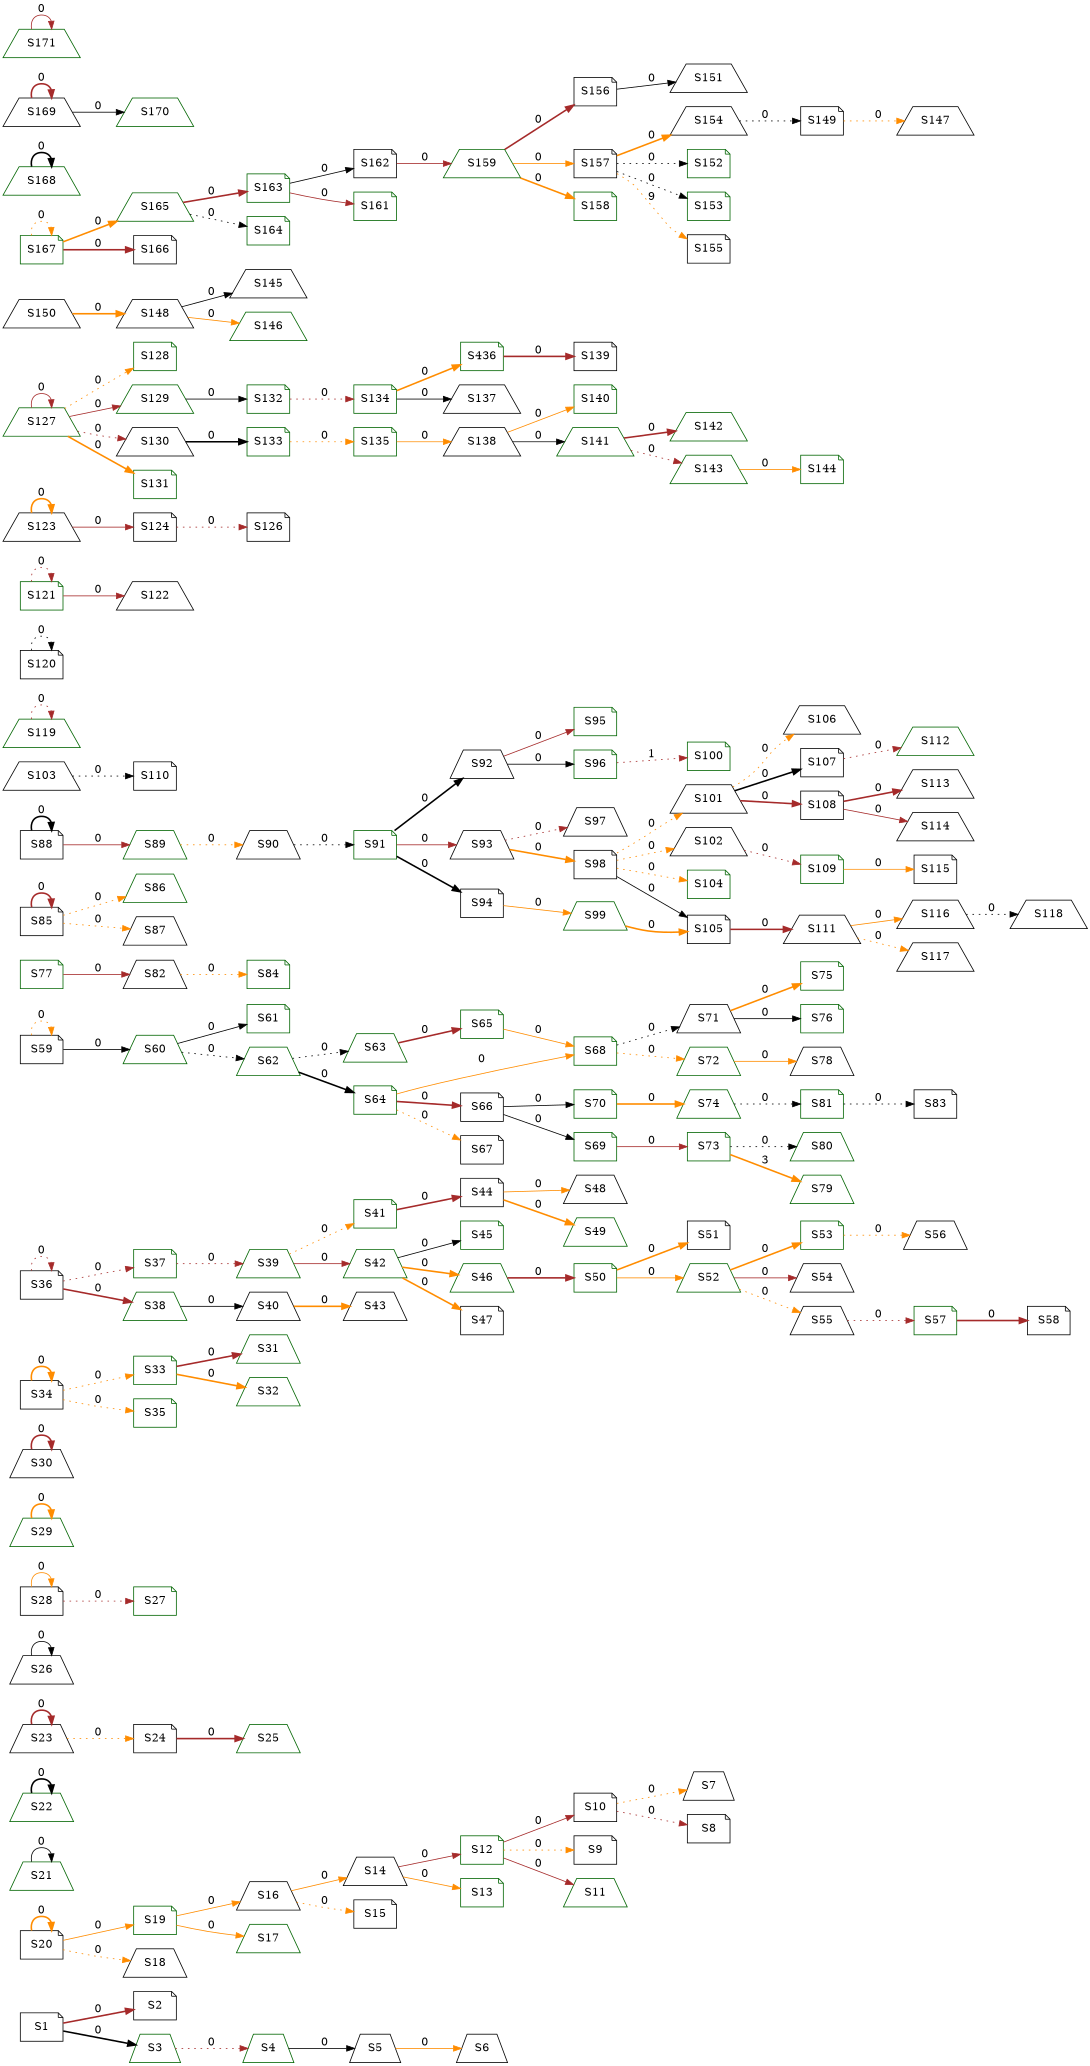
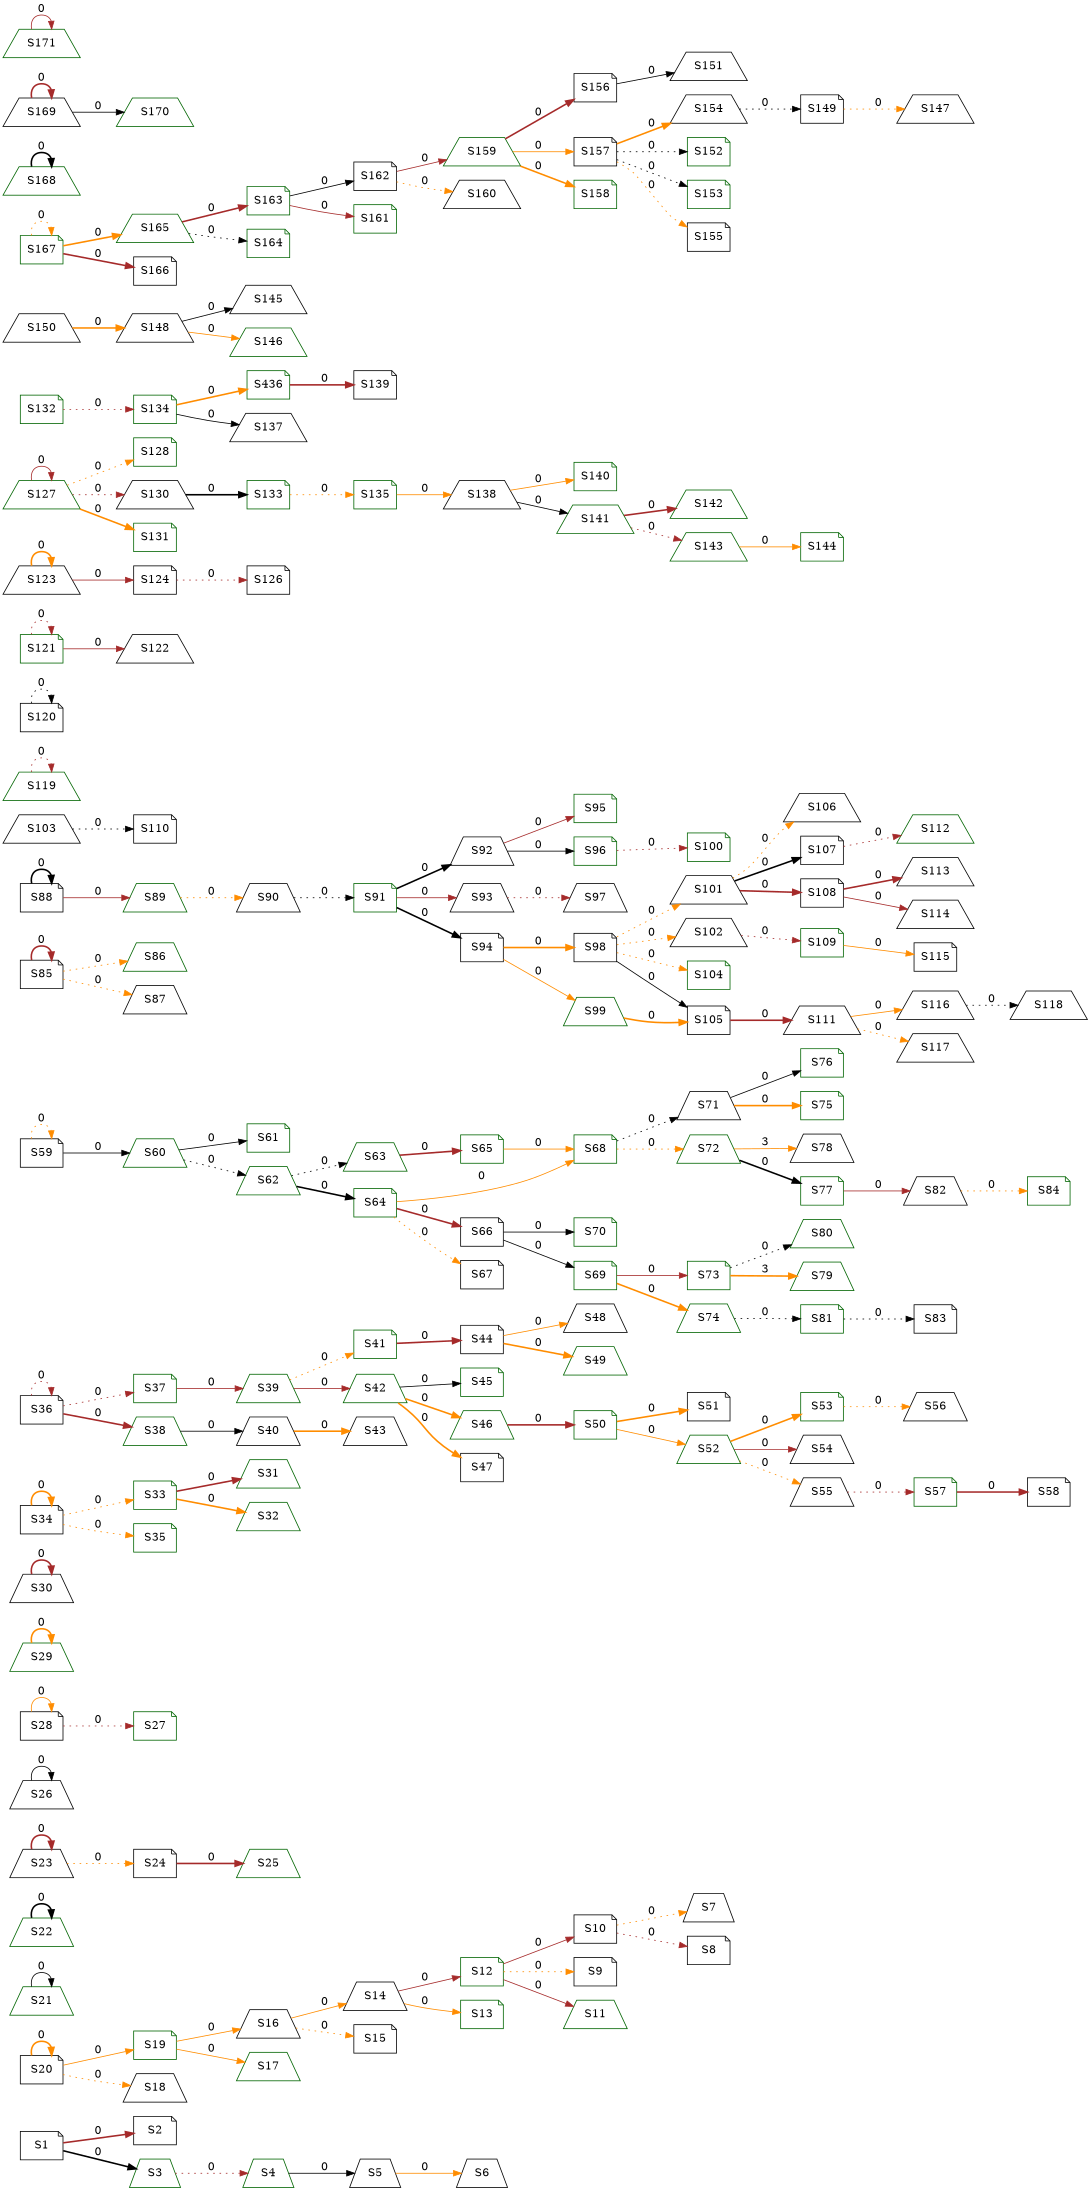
node "S160": added
edge "S157" -> "S155": label "9" -> "0"
node "S129": removed
edge "S96" -> "S100": label "1" -> "0"
edge "S93" -> "S98": now "S94" -> "S98"
edge "S72" -> "S78": label "0" -> "3"
edge "S70" -> "S74": now "S69" -> "S74"
edge "S72" -> "S77": added, label "0"
edge "S37" -> "S39": style dotted -> solid
